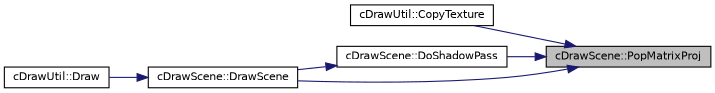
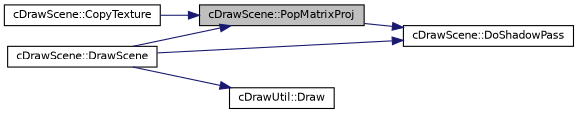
node "cDrawUtil::CopyTexture": label "cDrawUtil::CopyTexture" -> "cDrawScene::CopyTexture"
edge "cDrawScene::DoShadowPass" -> "cDrawScene::PopMatrixProj": reversed
edge "cDrawUtil::Draw" -> "cDrawScene::DrawScene": reversed
